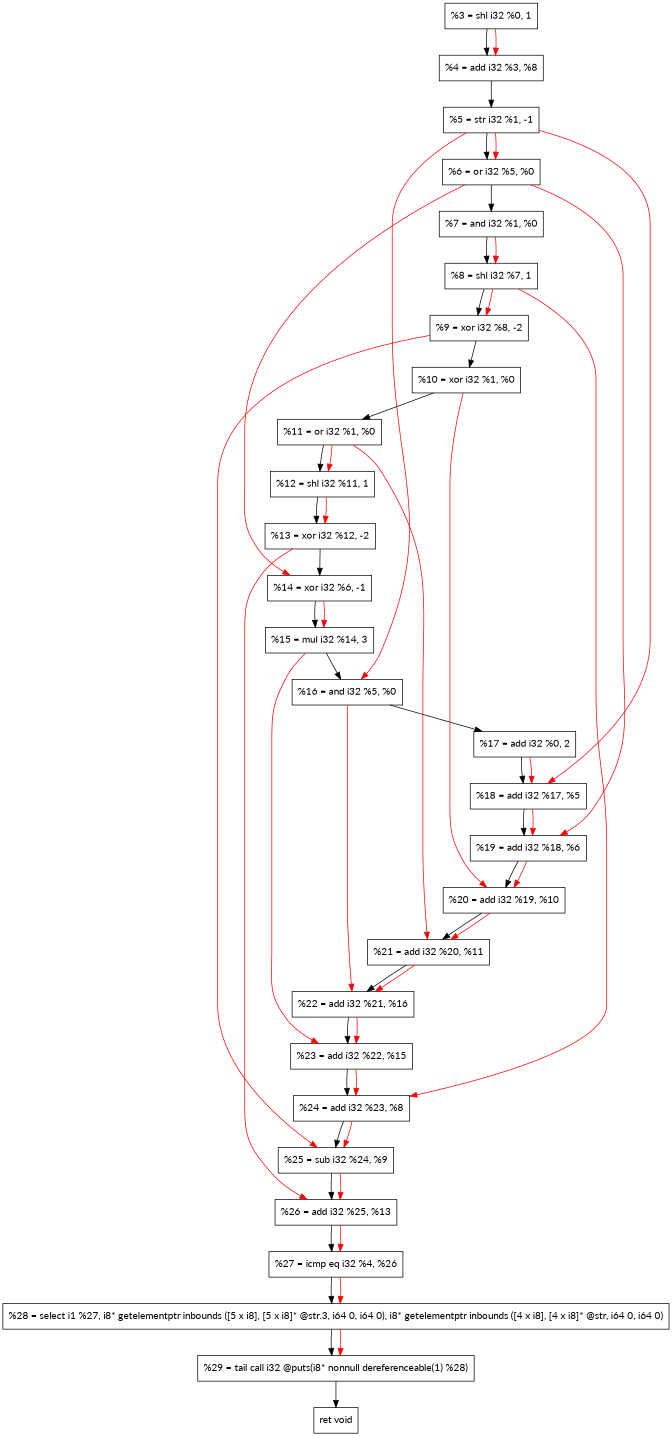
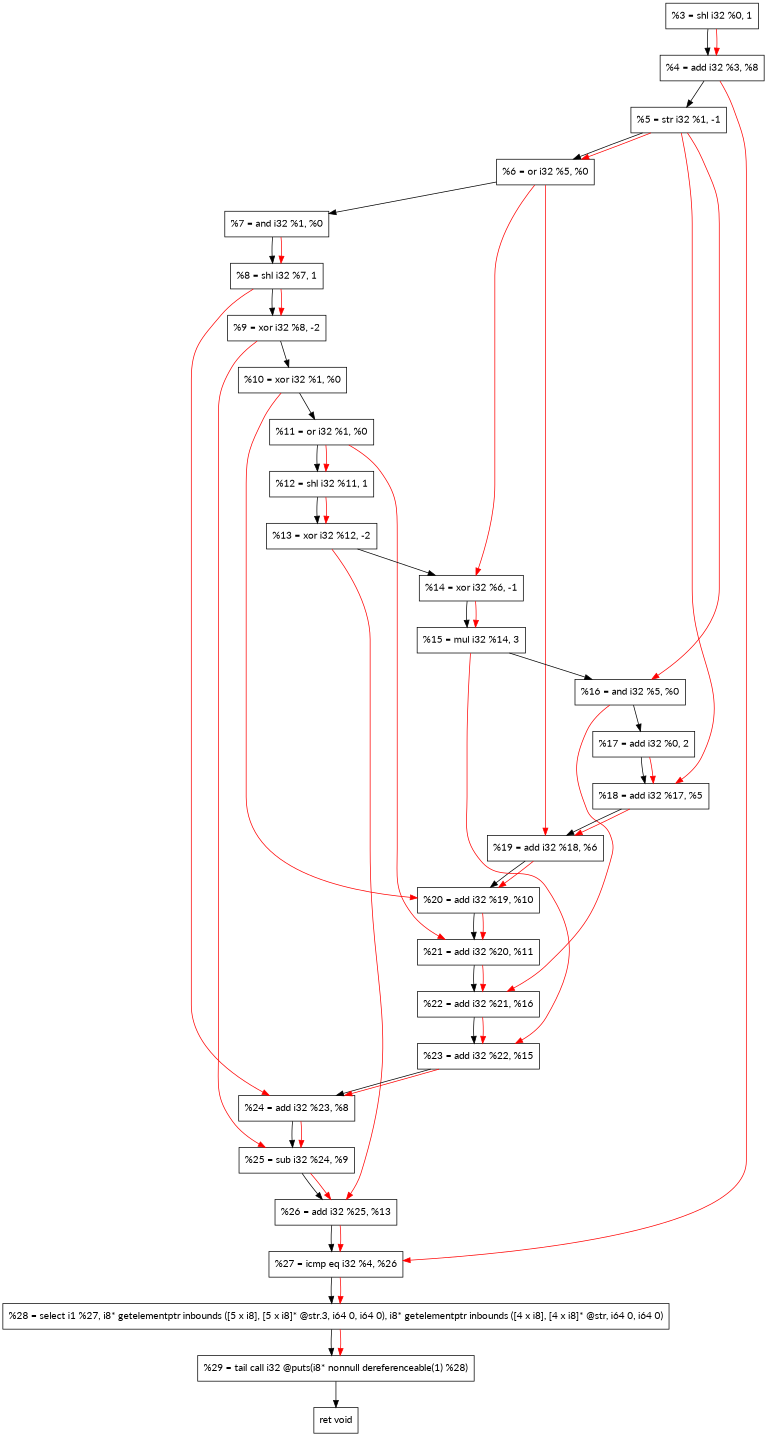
edge "%4 = add i32 %3, %8" -> "%27 = icmp eq i32 %4, %26": added
